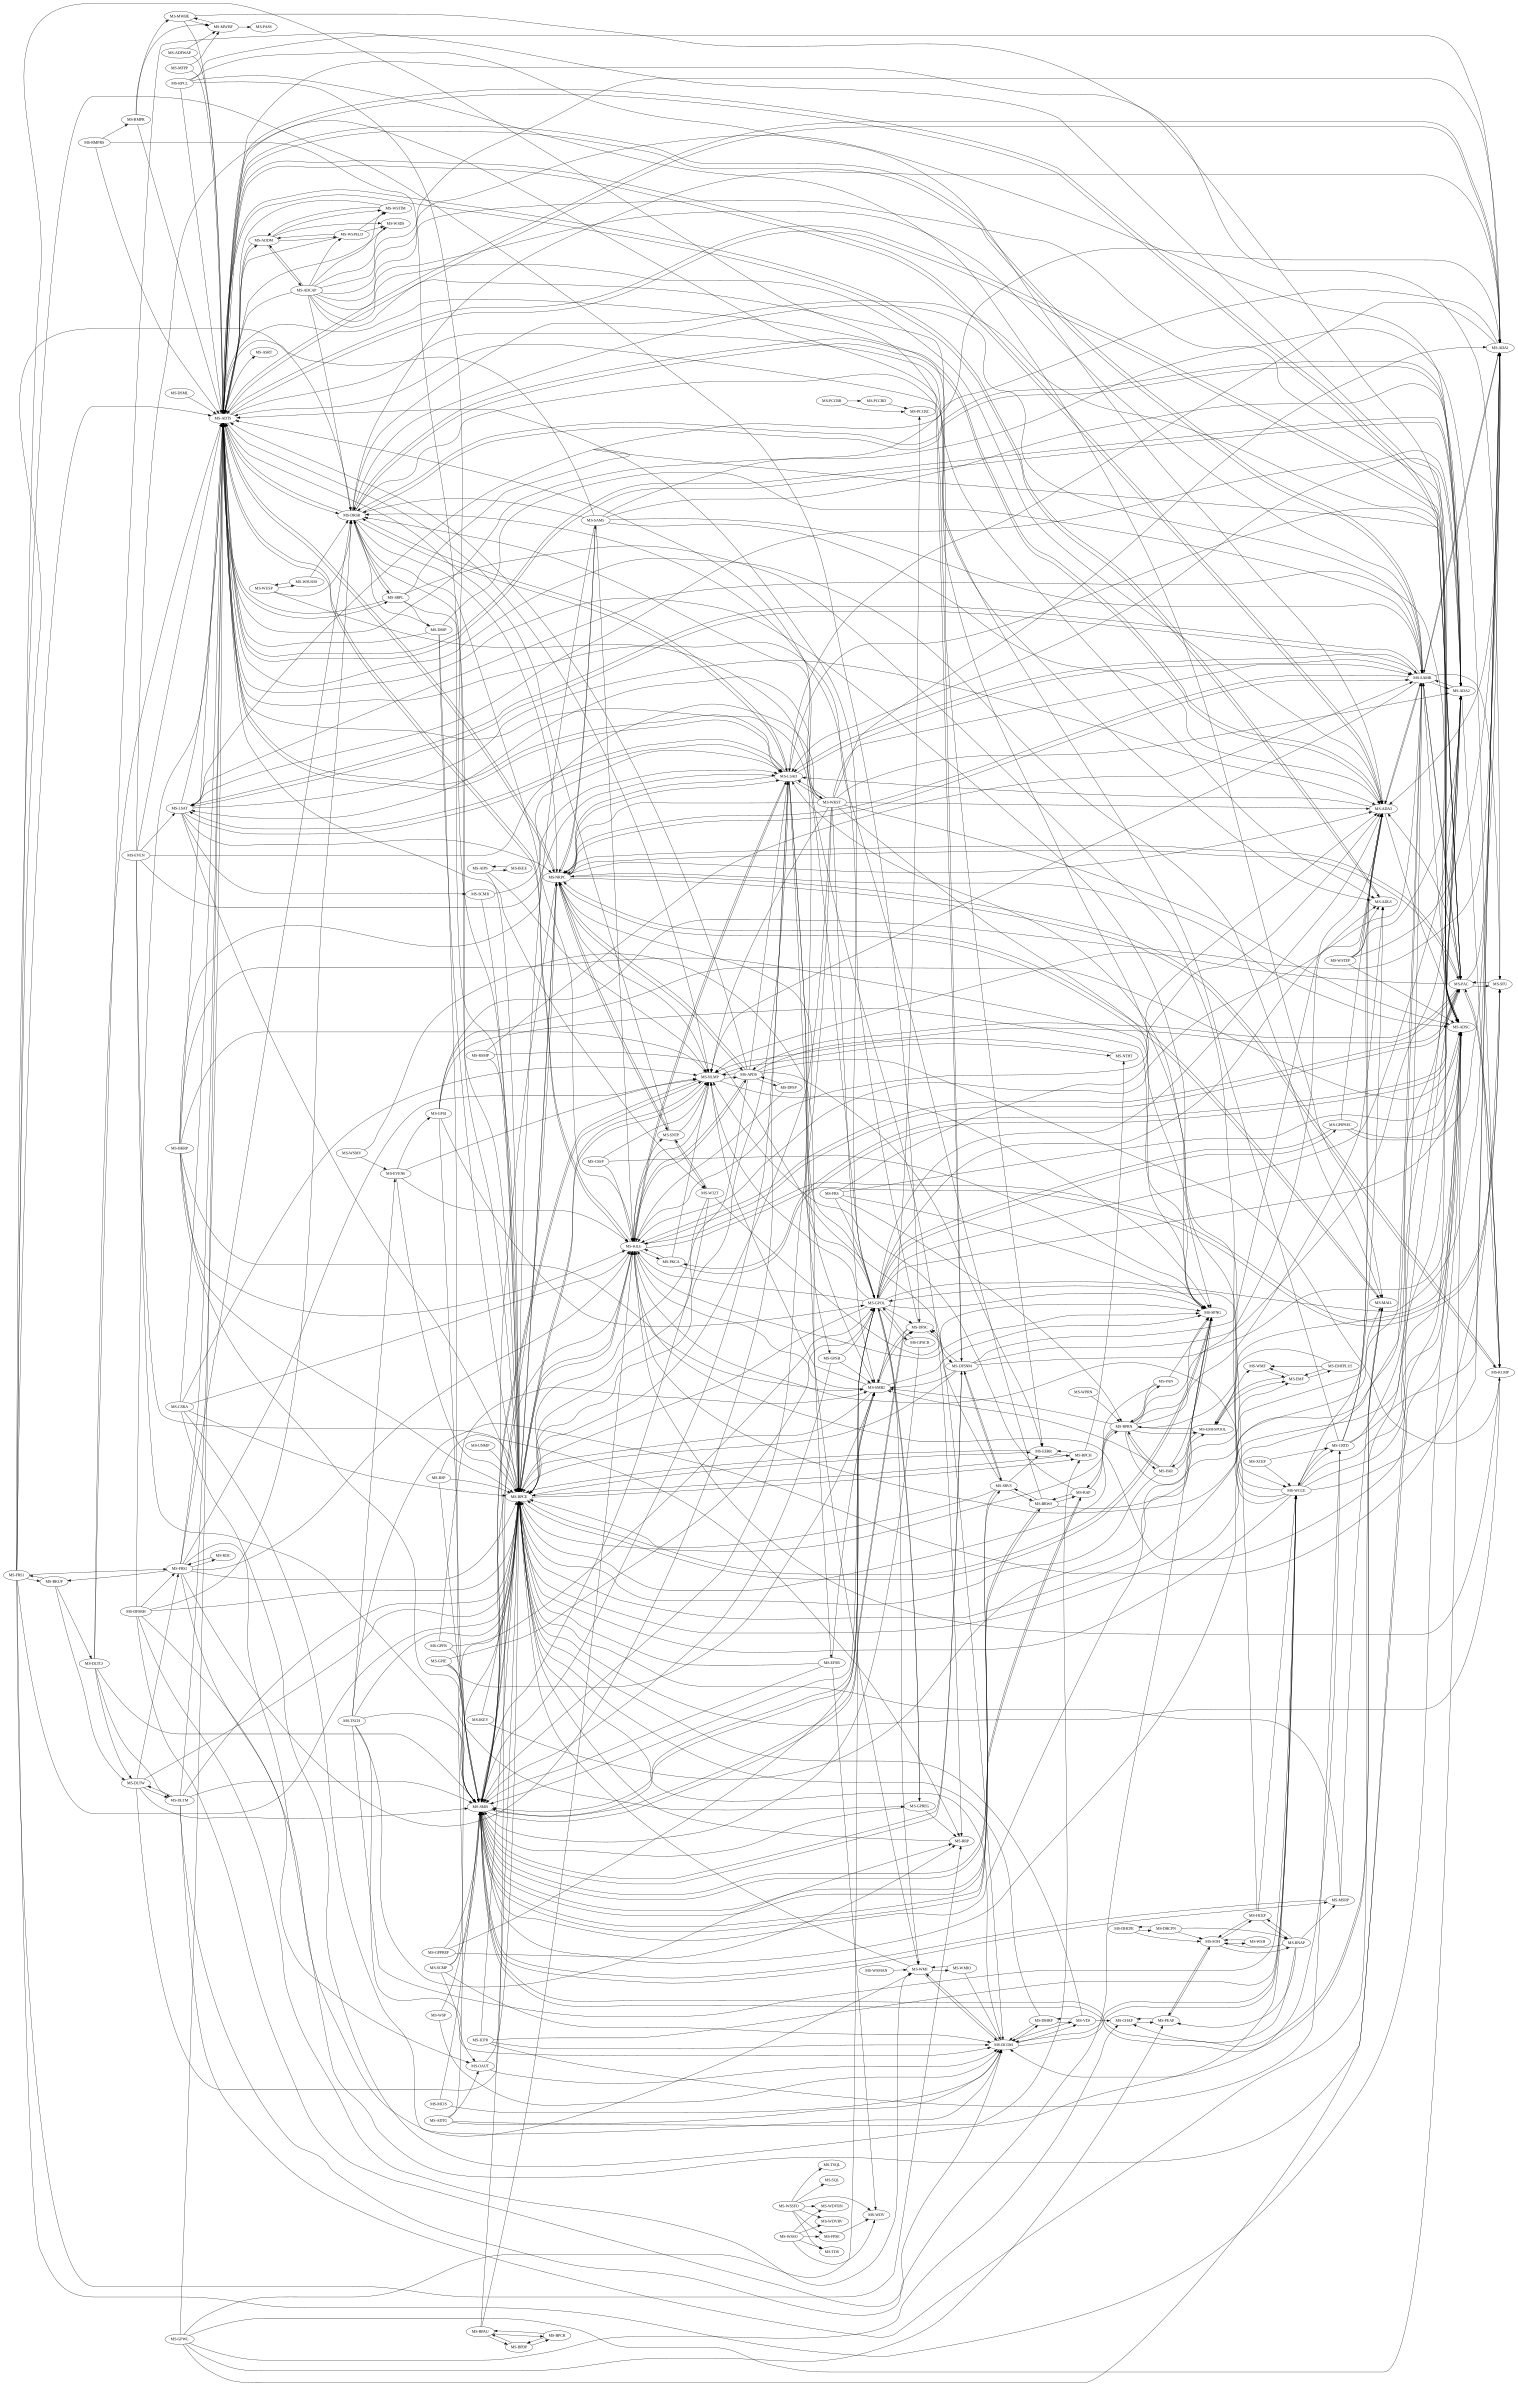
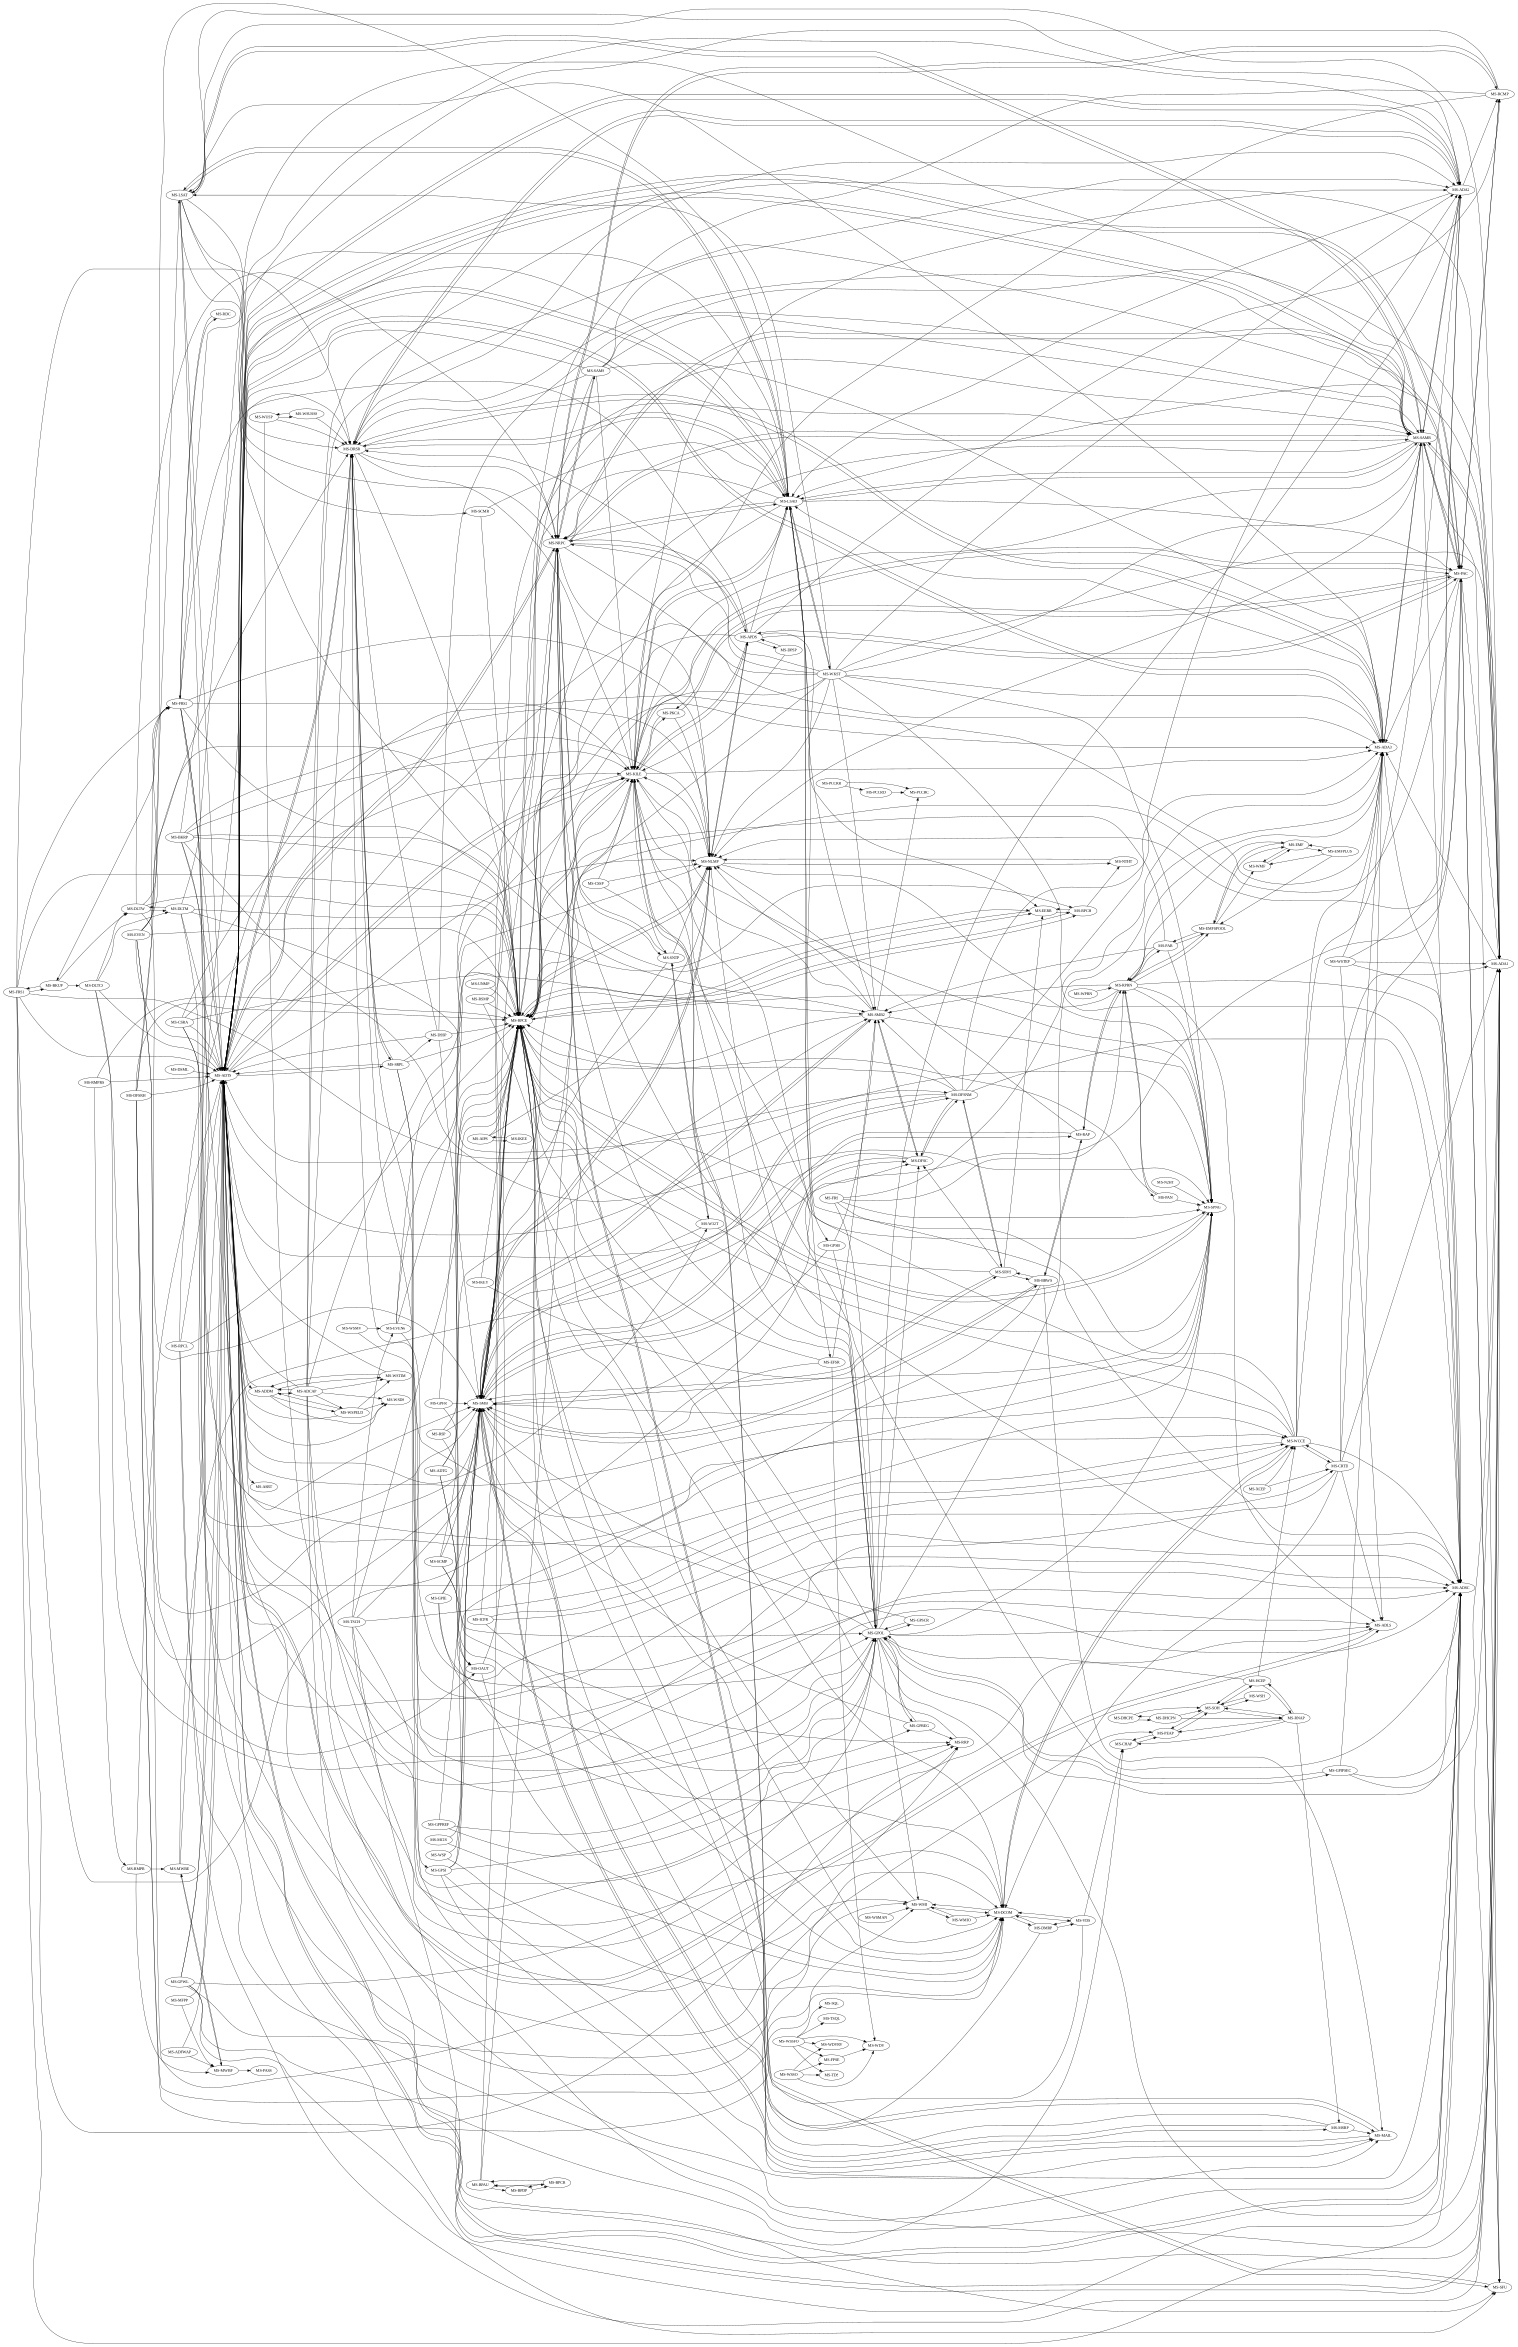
edge "MS-LSAT" -> "MS-DRSR": added
node "MS-N2HT": added
node "MS-WDVRN": removed
